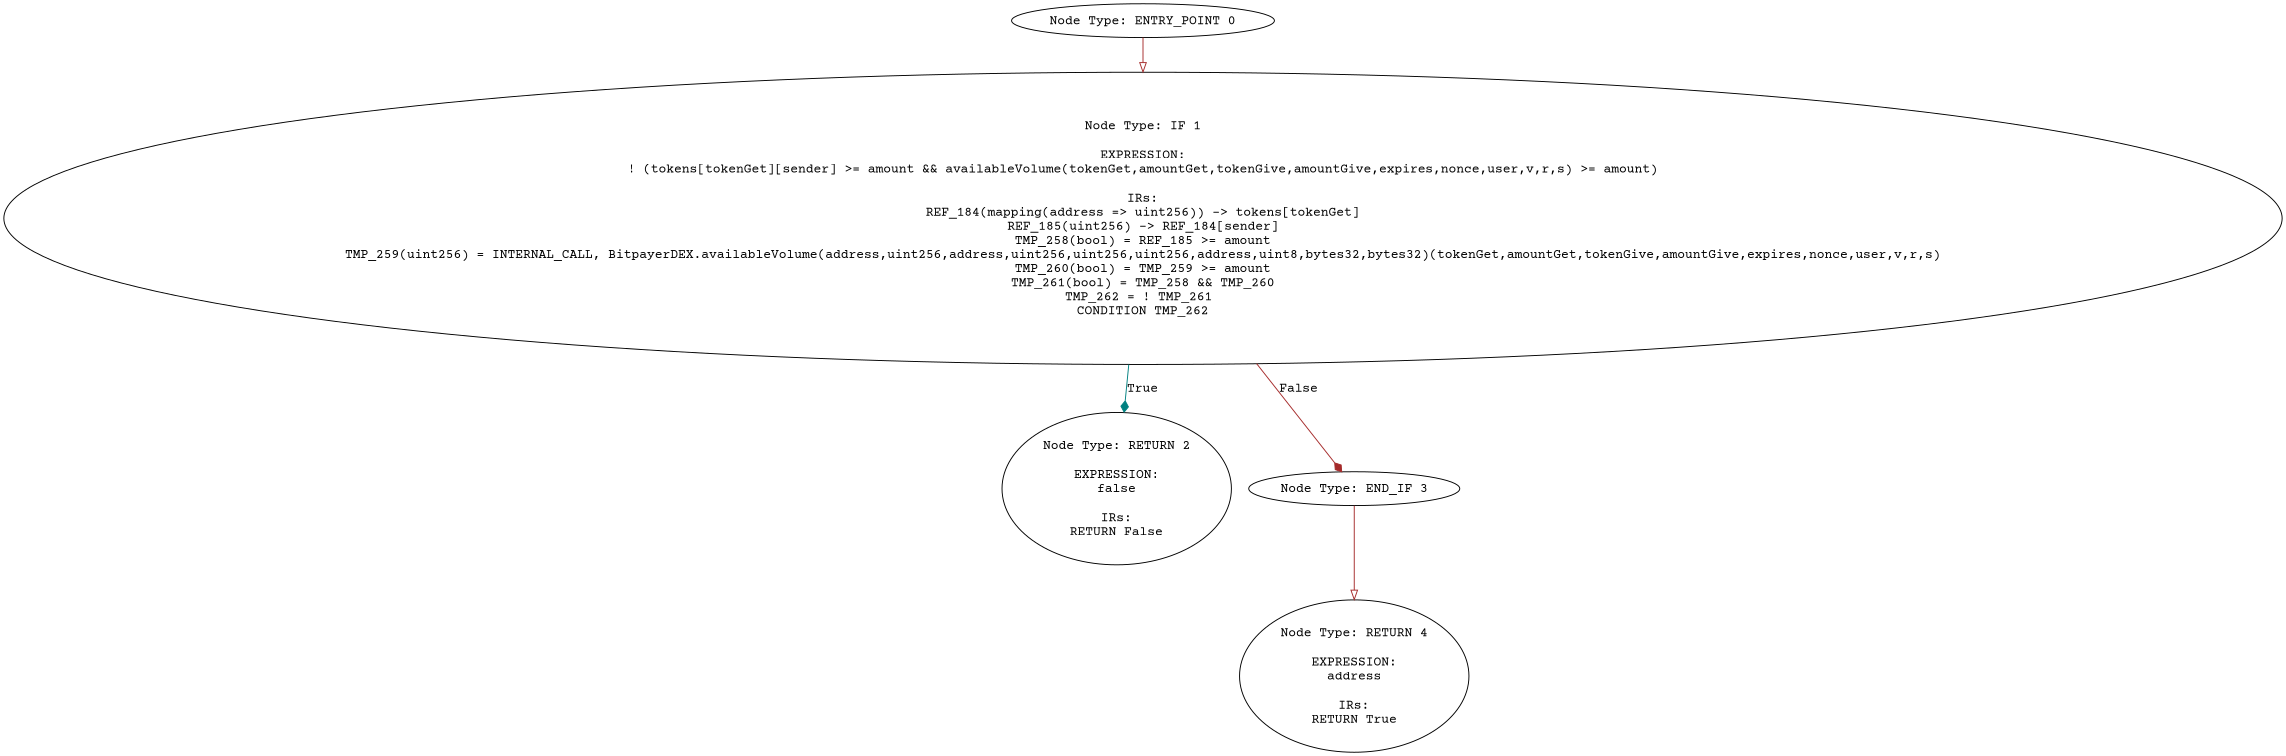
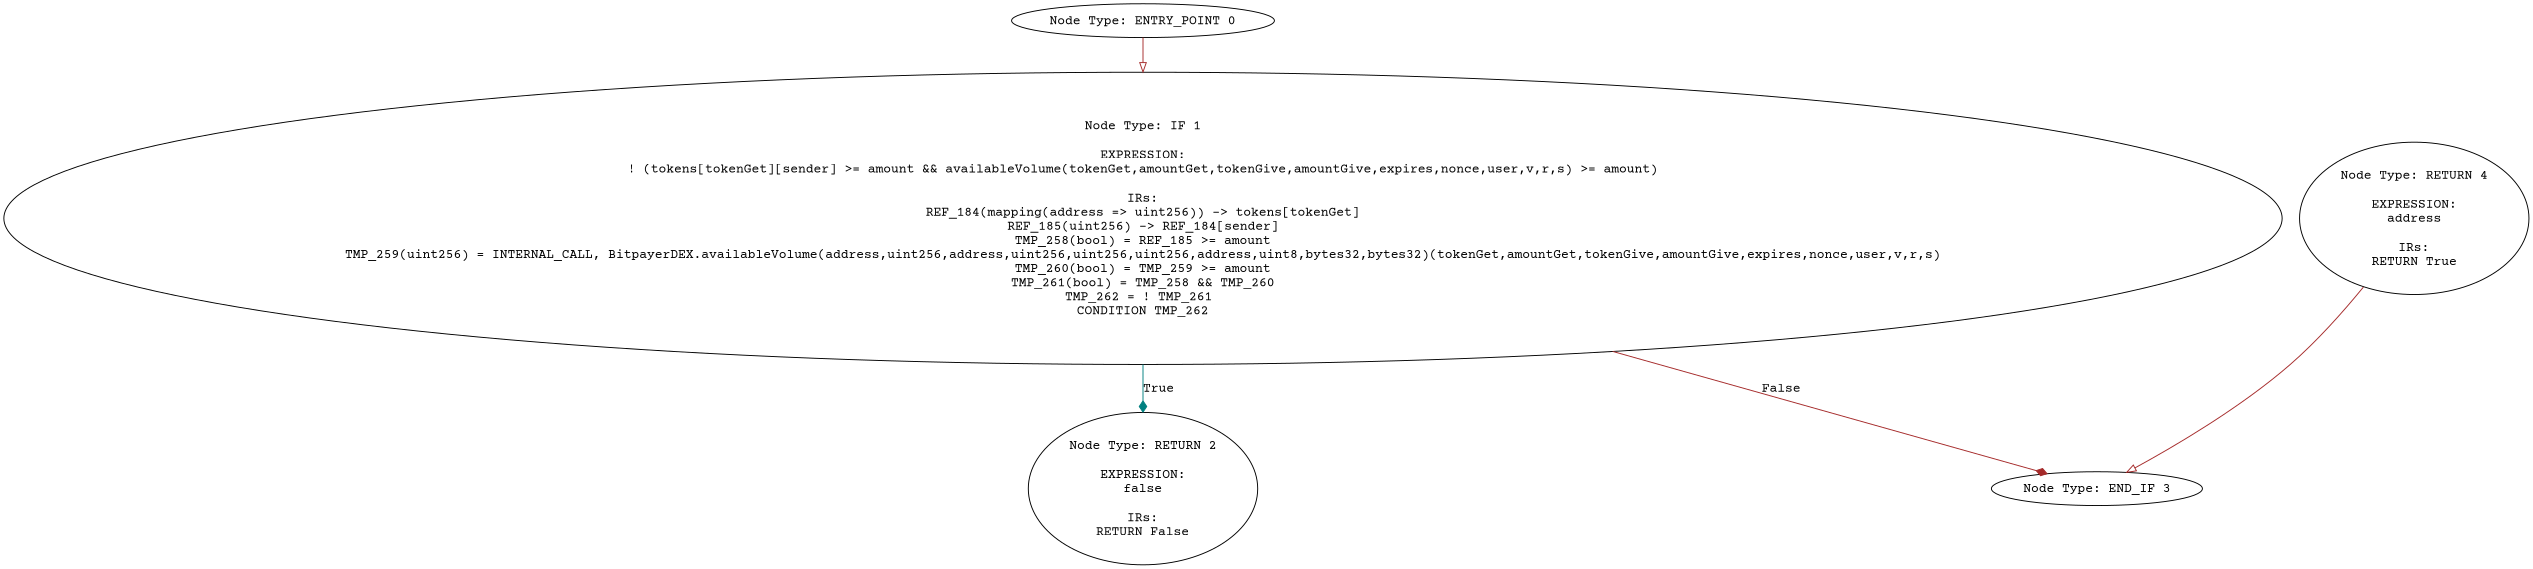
edge "Node Type: END_IF 3" -> "Node Type: RETURN 4 EXPRESSION: address IRs: RETURN True": reversed
